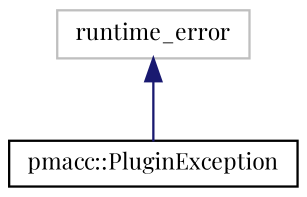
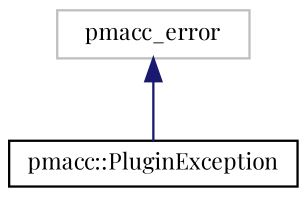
node "runtime_error": label "runtime_error" -> "pmacc_error"
